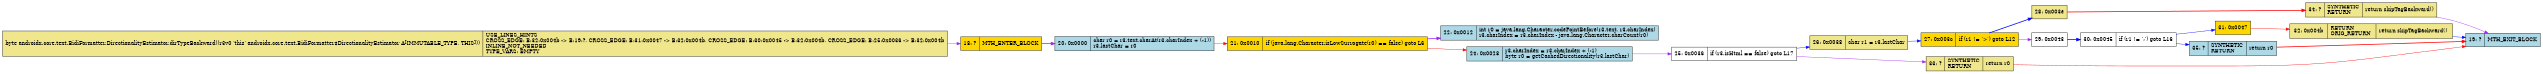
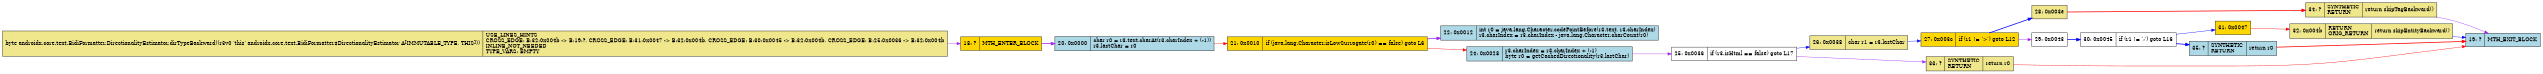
node "32: 0x004b": text "return skipTagBackward()" -> "return skipEntityBackward()"
edge "30: 0x0045" -> "35: ?": style solid -> bold
